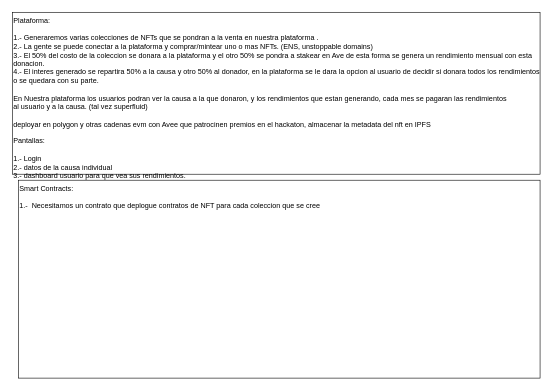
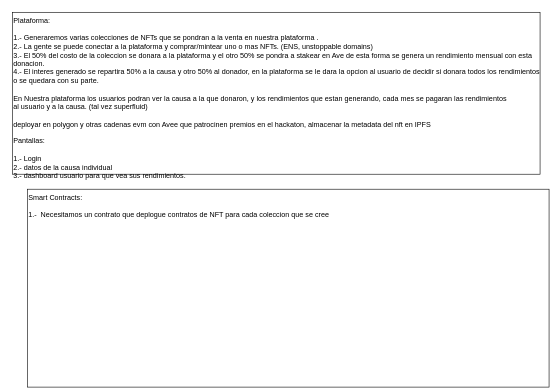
node "Smart Contracts: 1.- Necesitamos un contrato que deplogue contratos de NFT para cada coleccion que se cree": moved (279, 279) -> (288, 288)
